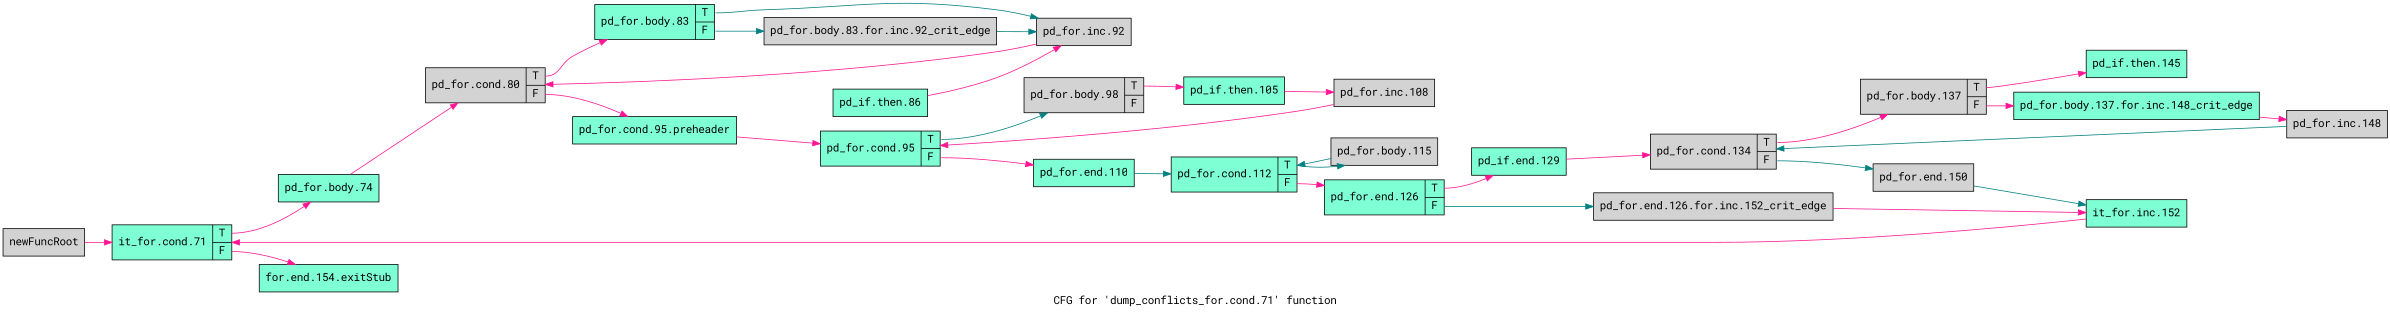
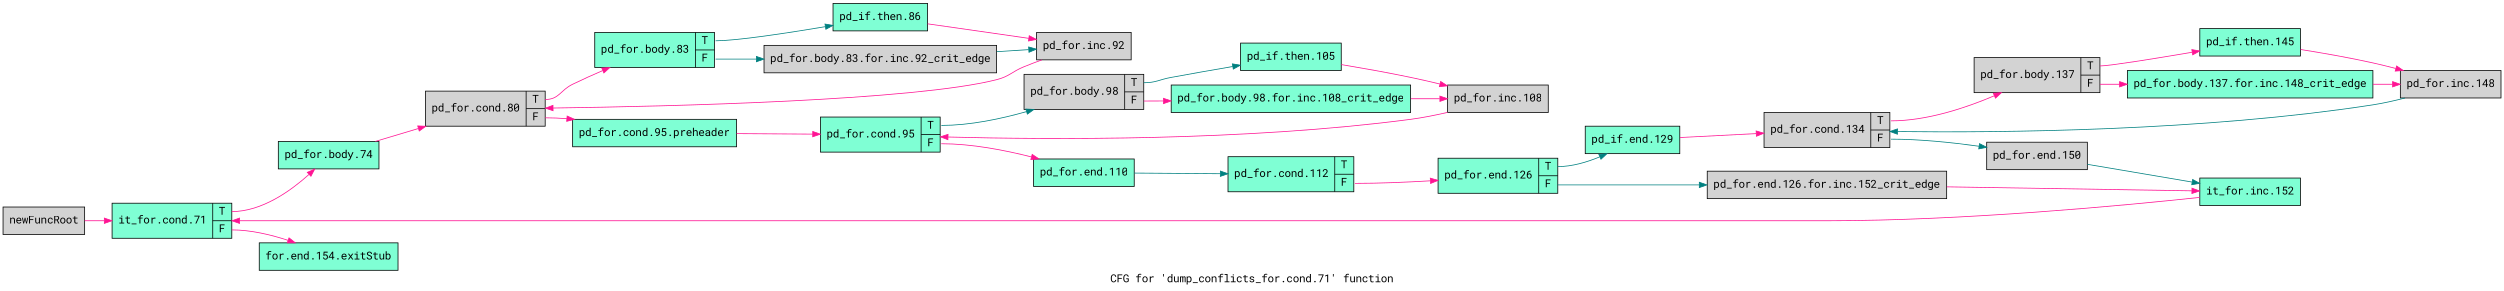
edge "pd_for.body.83" -> "pd_for.inc.92": now "pd_for.body.83" -> "pd_if.then.86"
edge "pd_if.then.145" -> "pd_for.inc.148": added
edge "pd_for.body.98" -> "pd_if.then.105": color deeppink -> teal
node "pd_for.body.98.for.inc.108_crit_edge": added
node "pd_for.body.115": removed
edge "pd_for.end.126" -> "pd_if.end.129": color deeppink -> teal
